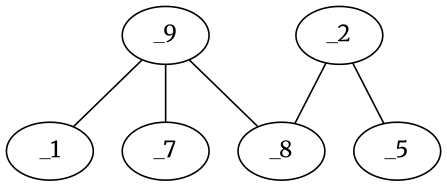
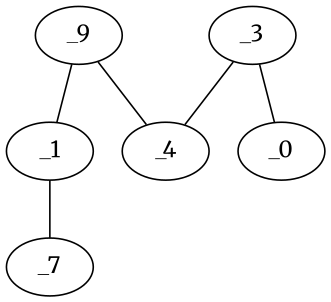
node "_2": label "_2" -> "_3"
edge "_9" -- "_7": now "_1" -- "_7"
node "_8": label "_8" -> "_4"
node "_5": label "_5" -> "_0"
